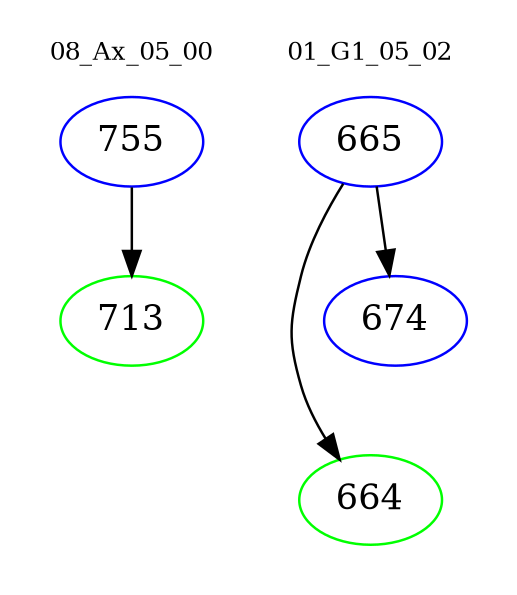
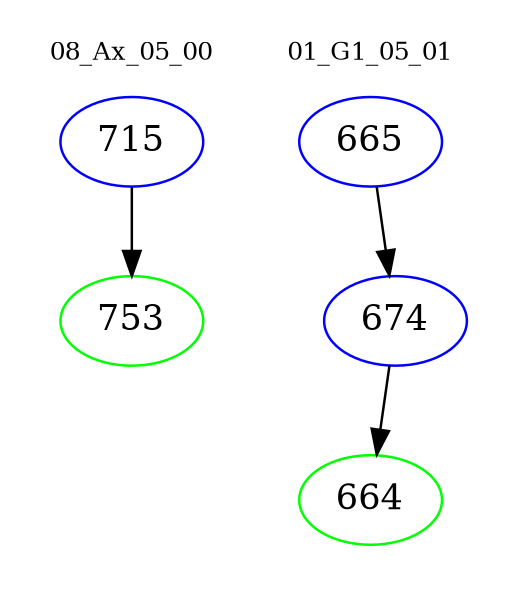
cluster "01_G1_05_02": label "01_G1_05_02" -> "01_G1_05_01"
node "755": label "755" -> "715"
edge "665" -> "664": now "674" -> "664"
node "713": label "713" -> "753"
